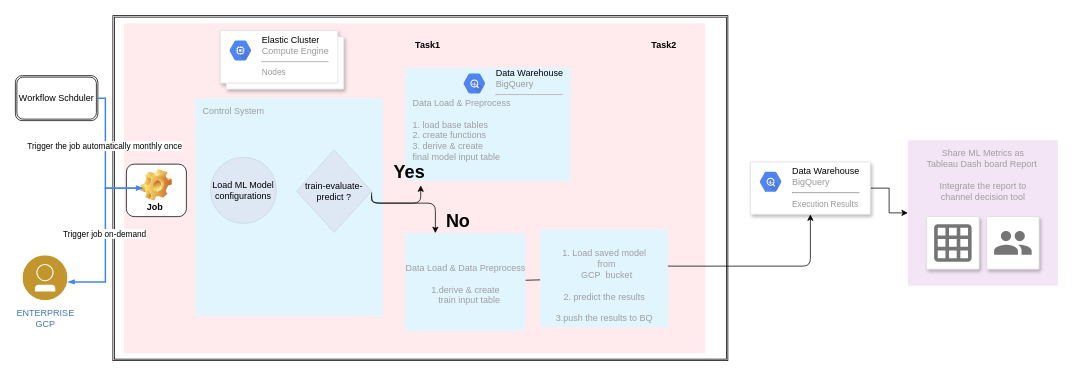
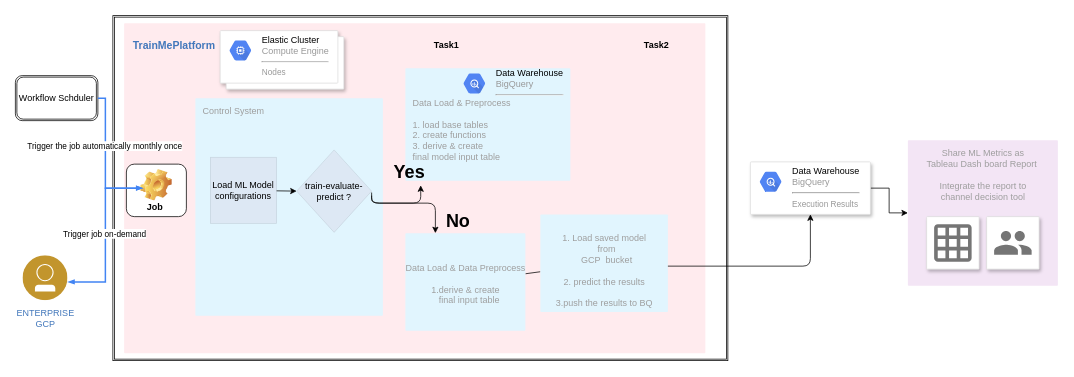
node "TrainMePlatform": added
node "Task1": moved (428, 45) -> (447, 45)
node "Task2": moved (664, 45) -> (657, 45)
node "Load ML Model configurations": shape ellipse -> rectangle
edge "Load ML Model configurations" -> "train-evaluate-predict ?": added
node "Data Load & Data Preprocess 1.derive & create train input table": label "Data Load & Data Preprocess 1.derive & create train input table" -> "Data Load & Data Preprocess 1.derive & create final input table"
node "1. Load saved model from GCP bucket 2. predict the results 3.push the results to BQ": moved (604, 278) -> (604, 263)
